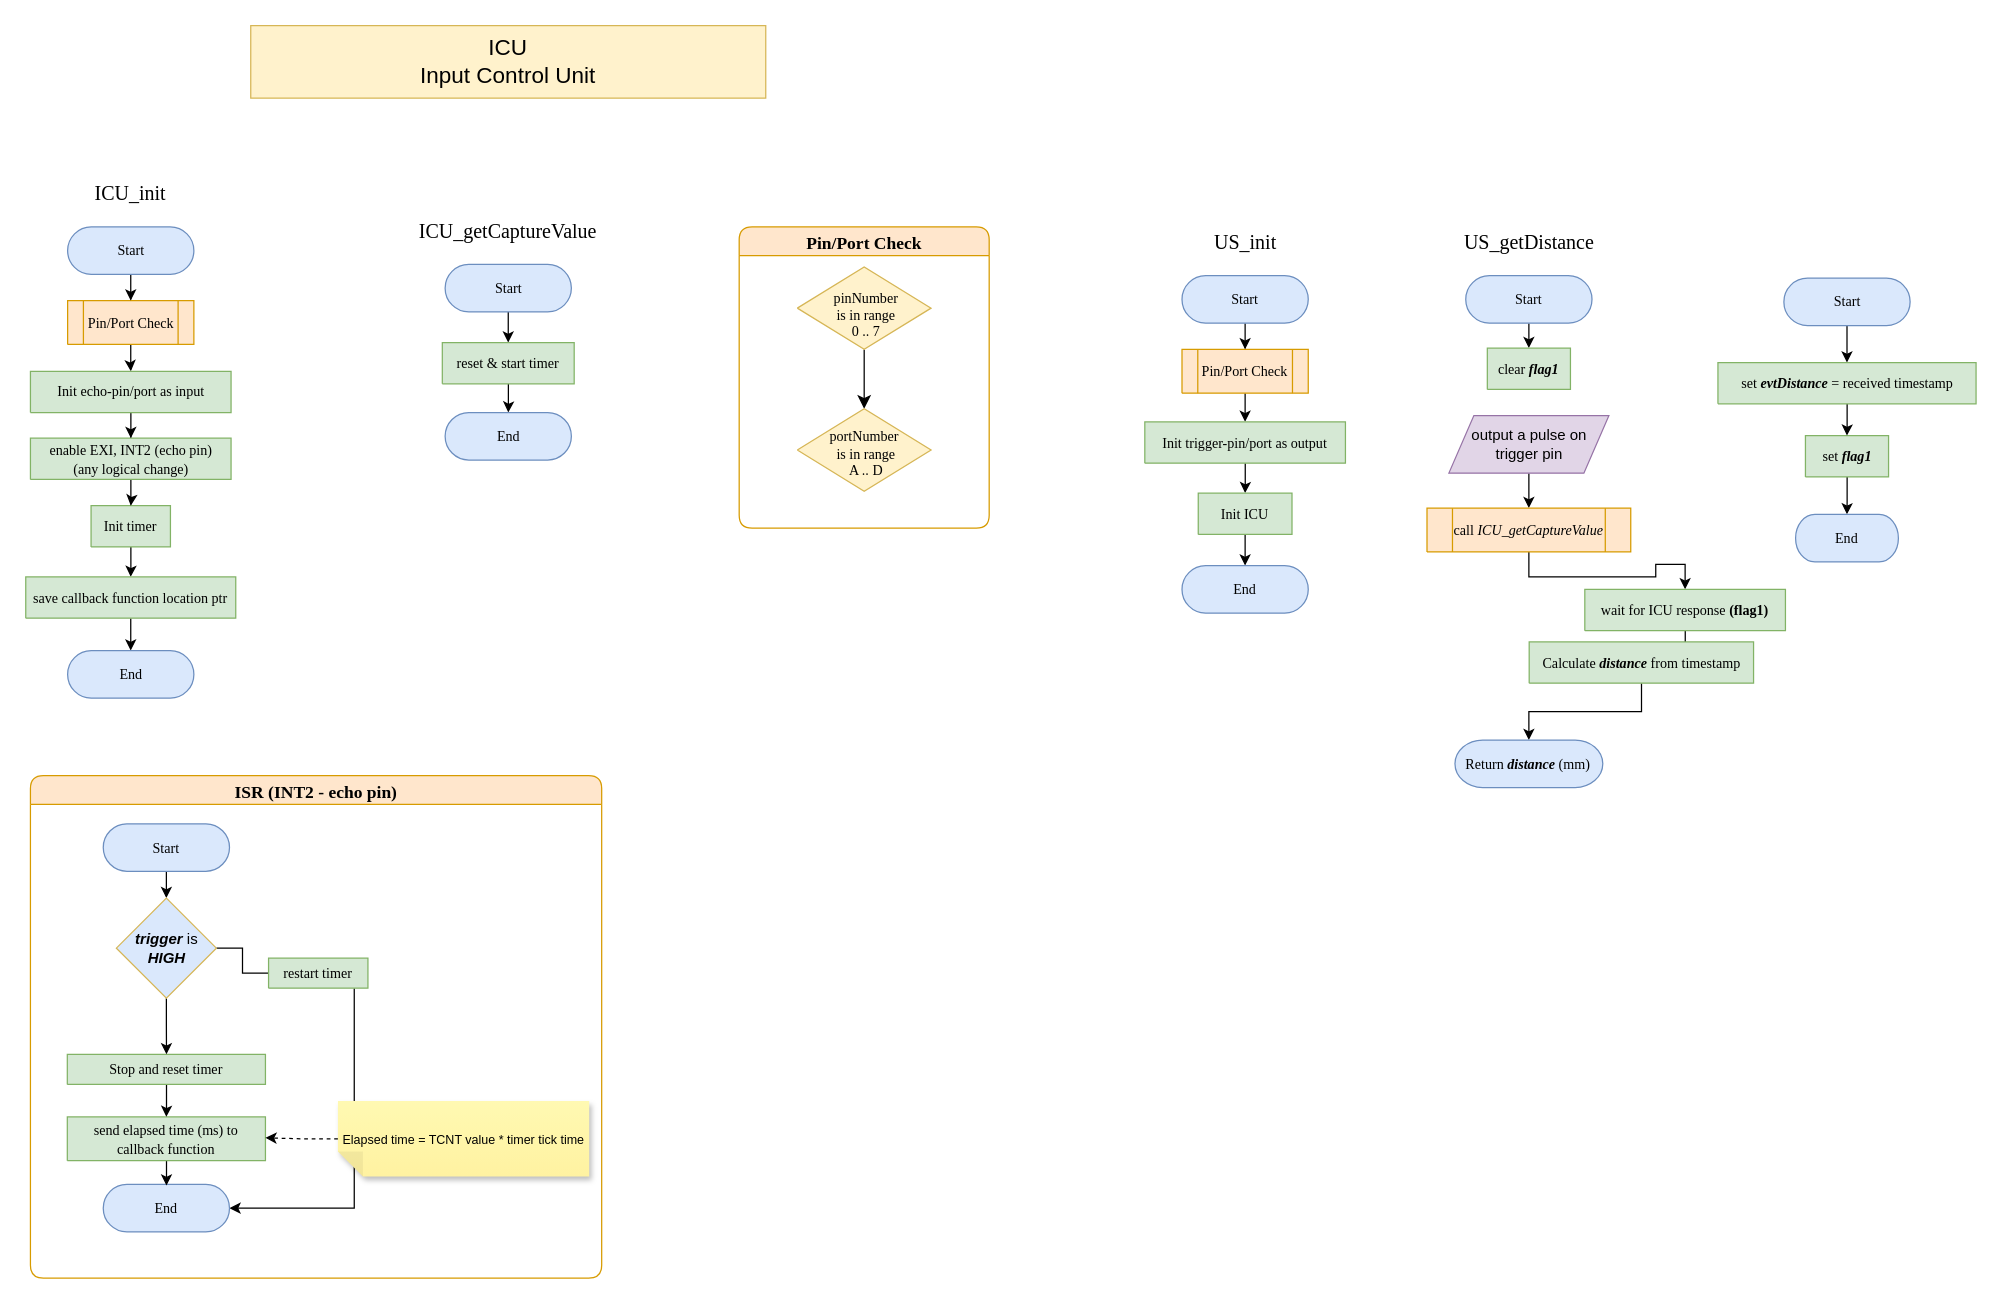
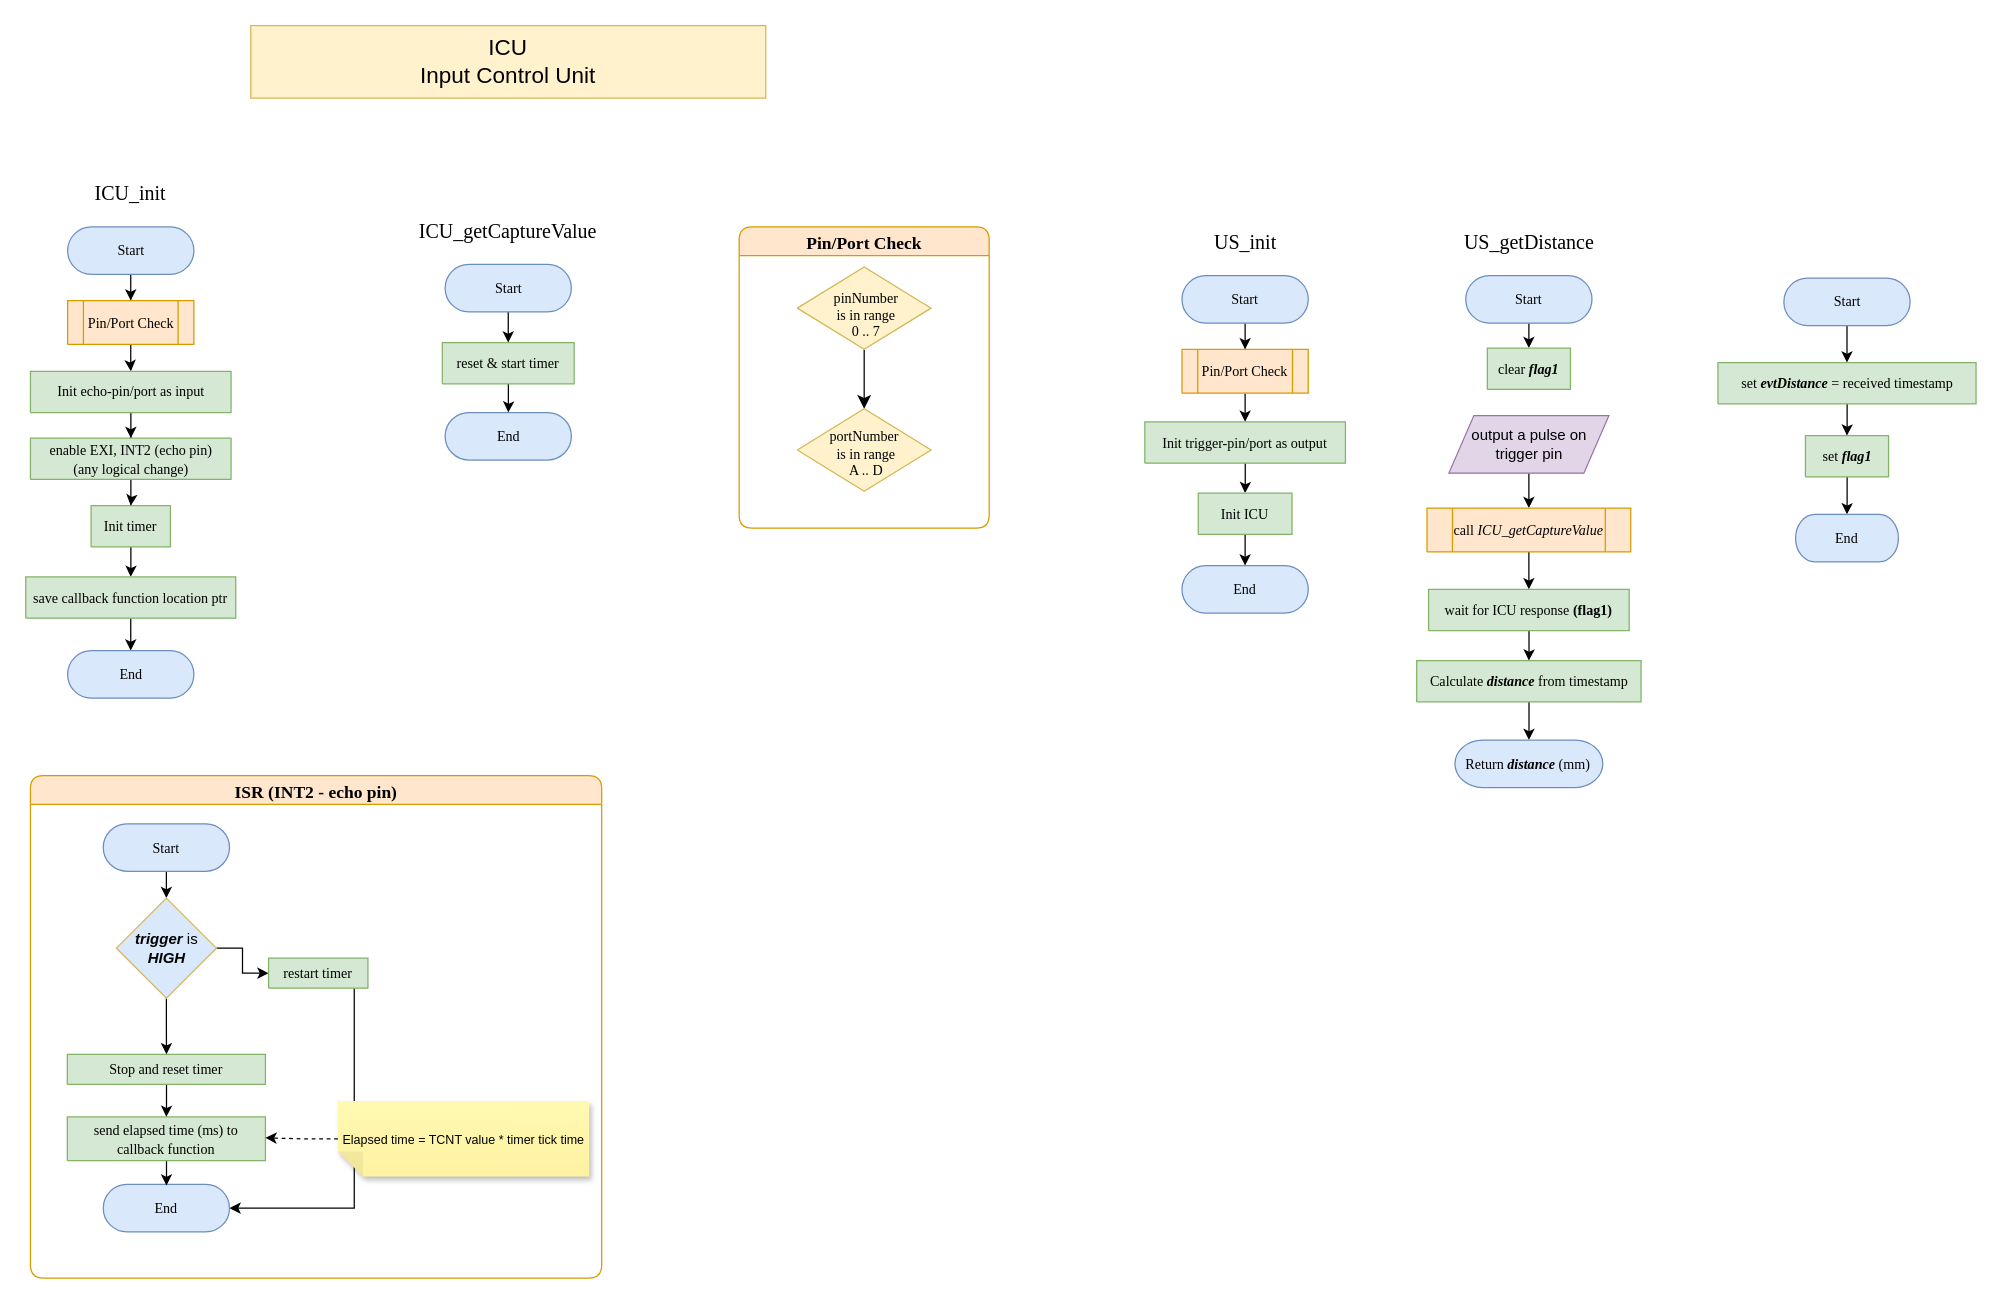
node "wait for ICU response (flag1)": moved (1685, 610) -> (1529, 610)
node "Calculate distance from timestamp": moved (1641, 663) -> (1529, 681)
edge "trigger is HIGH" -- "restart timer": arrowhead none -> classic
